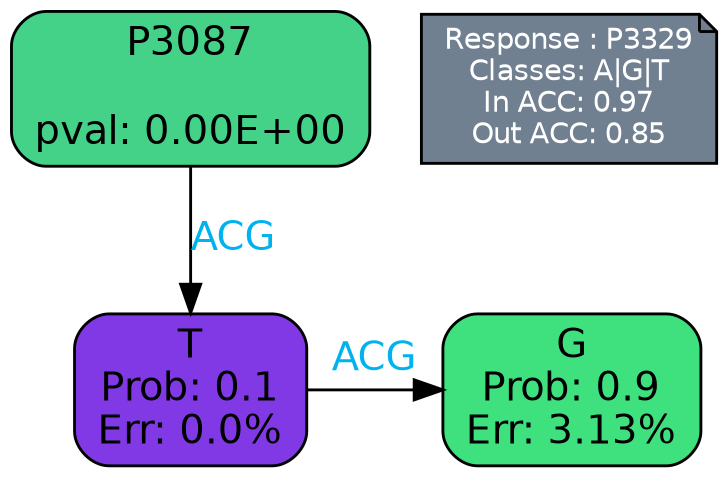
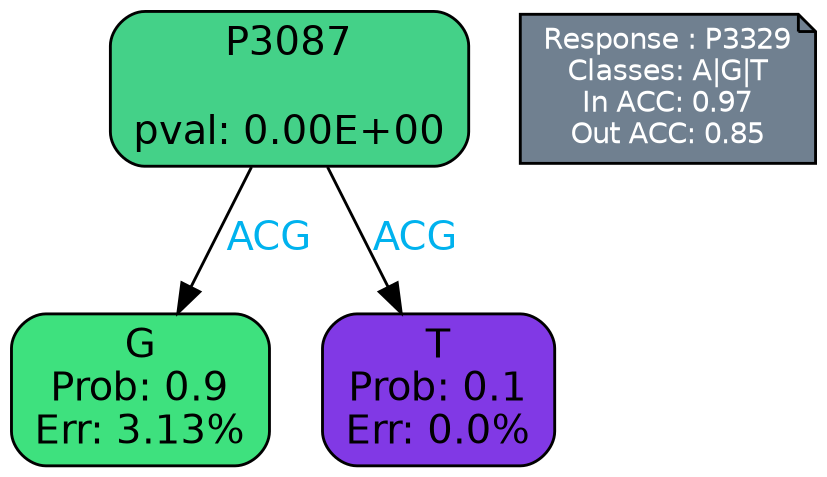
edge "T Prob: 0.1 Err: 0.0%" -> "G Prob: 0.9 Err: 3.13%": now "P3087 pval: 0.00E+00" -> "G Prob: 0.9 Err: 3.13%"
